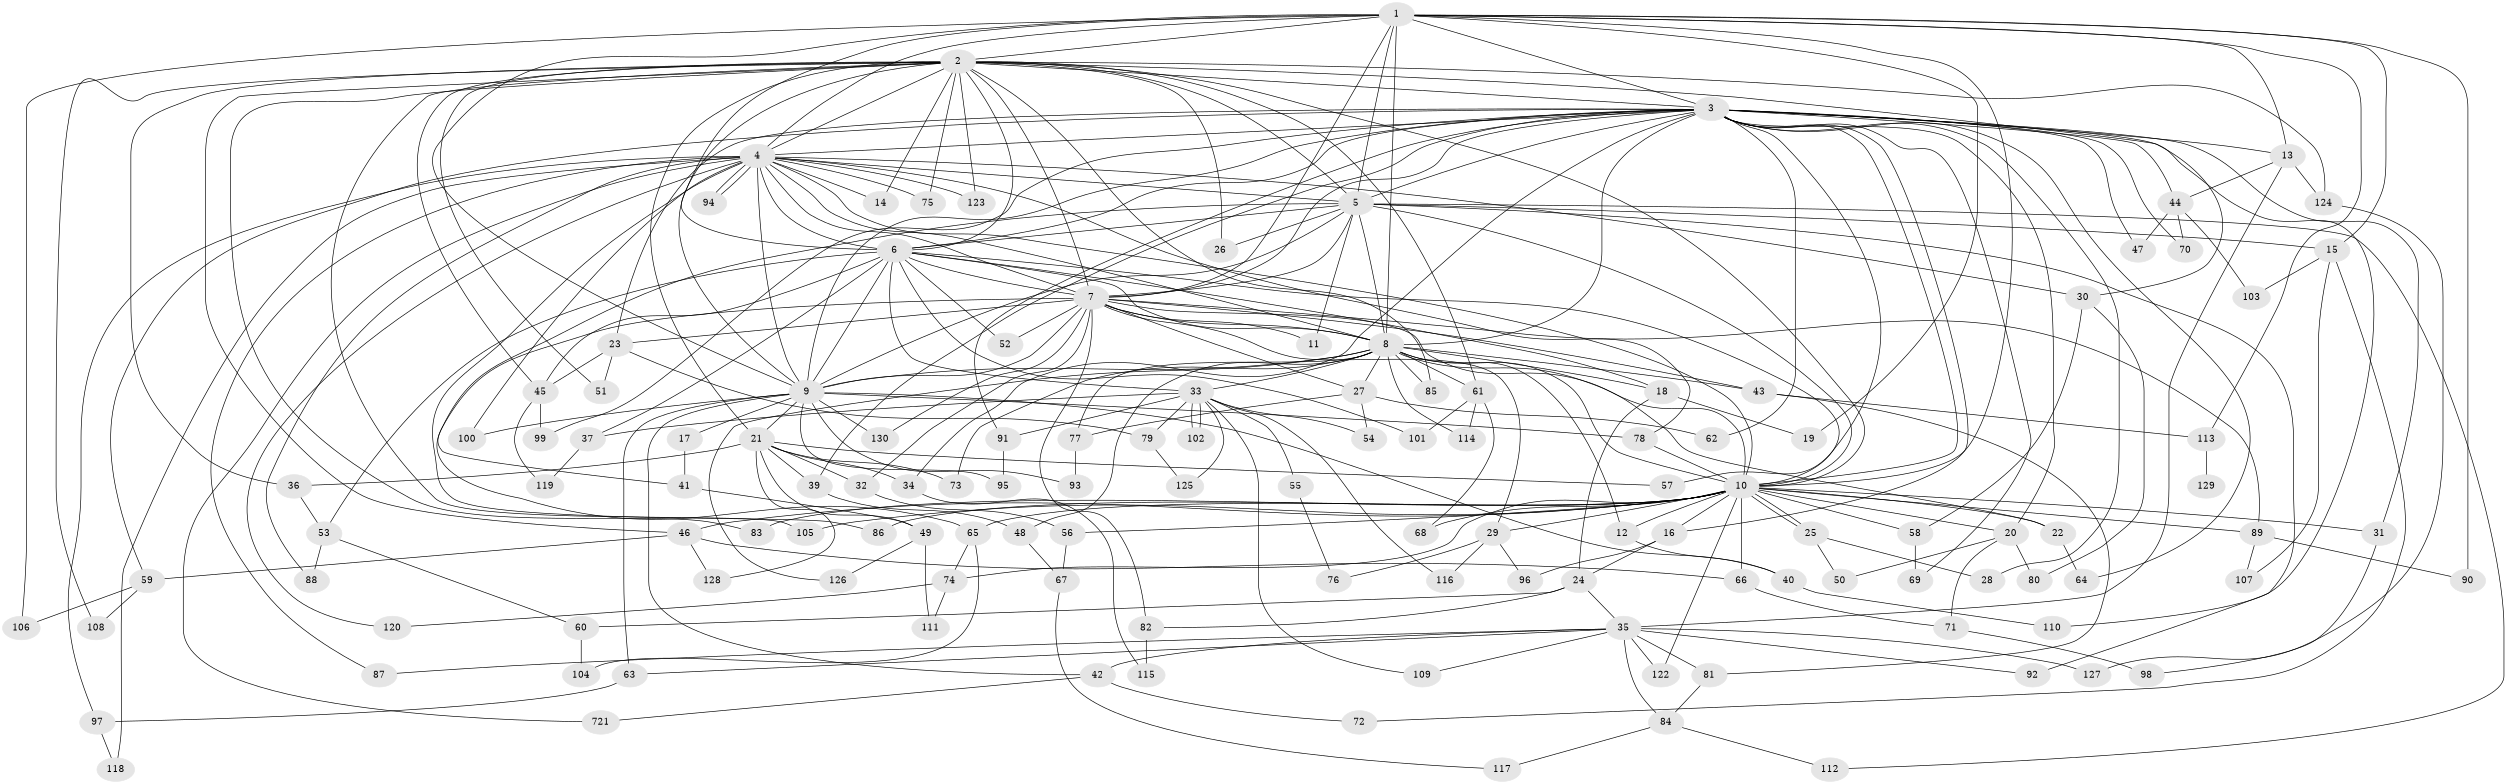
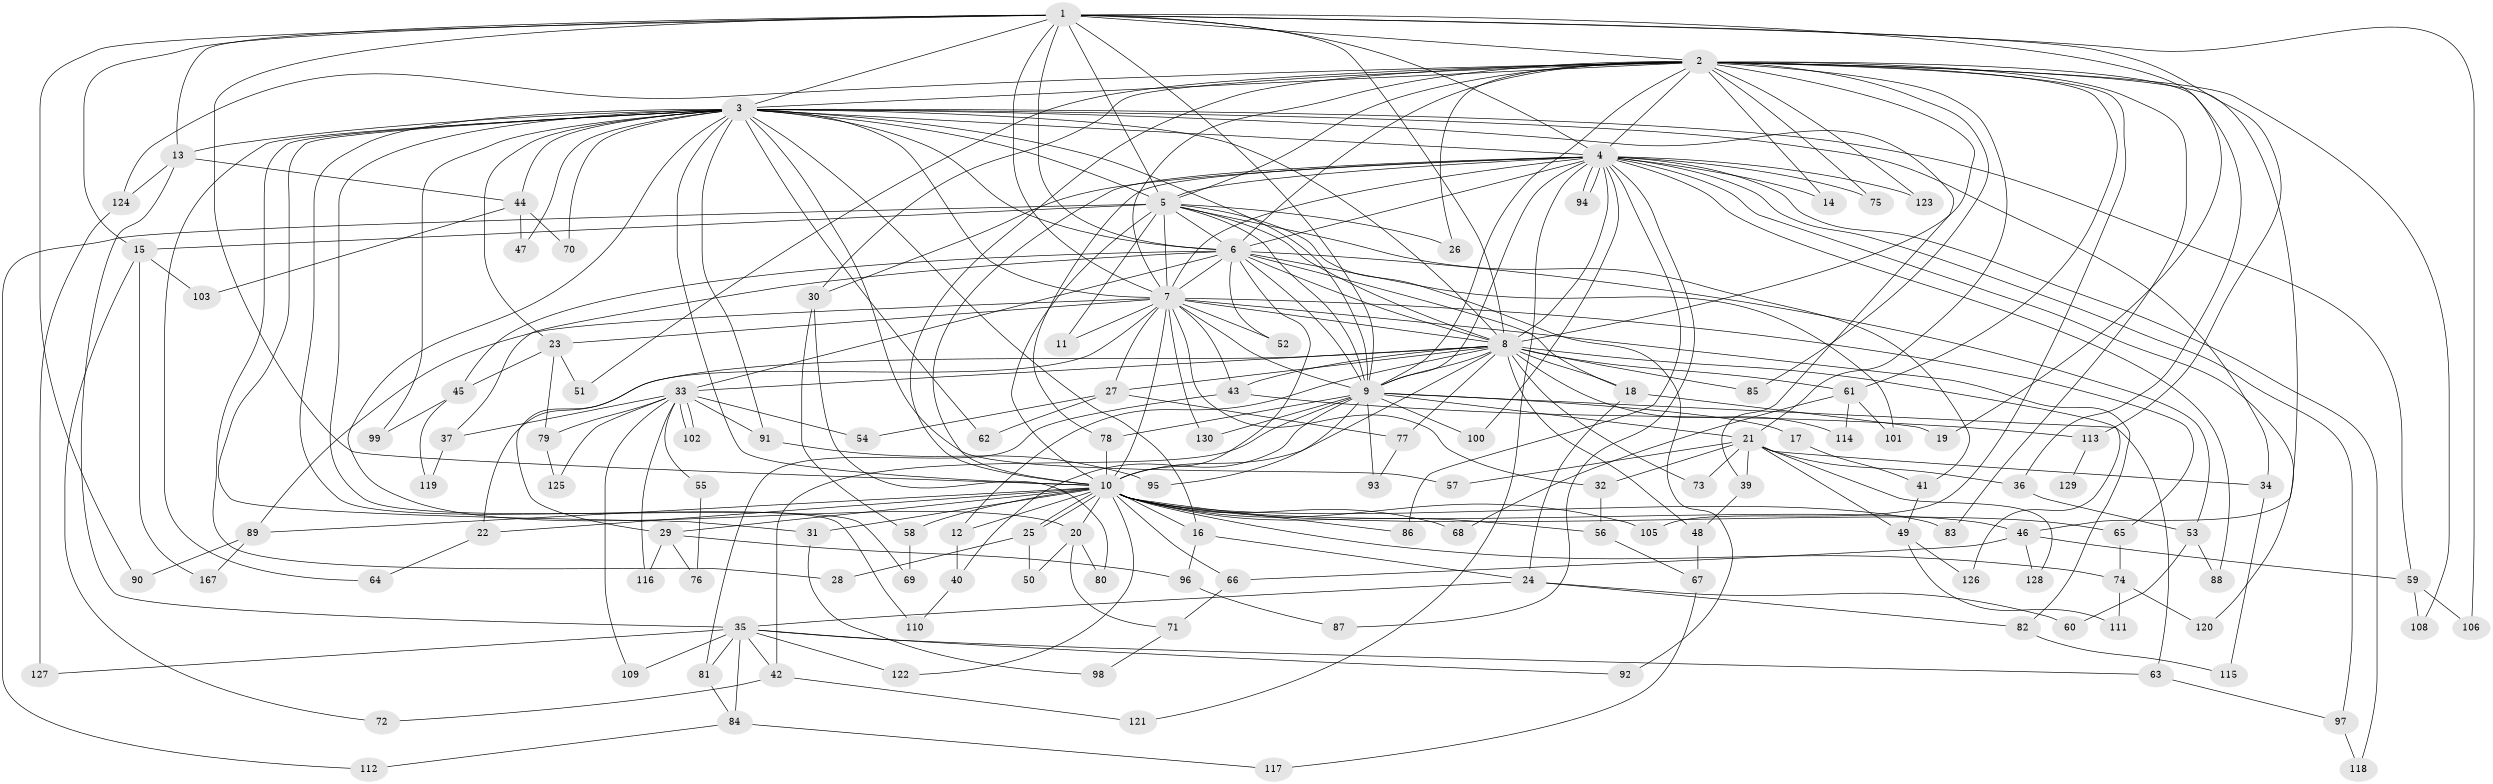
edge "2" -- "45": now "2" -- "8"
node "107": label "107" -> "167"
edge "35" -- "87": now "96" -- "87"
node "104": removed
node "721": label "721" -> "121"
